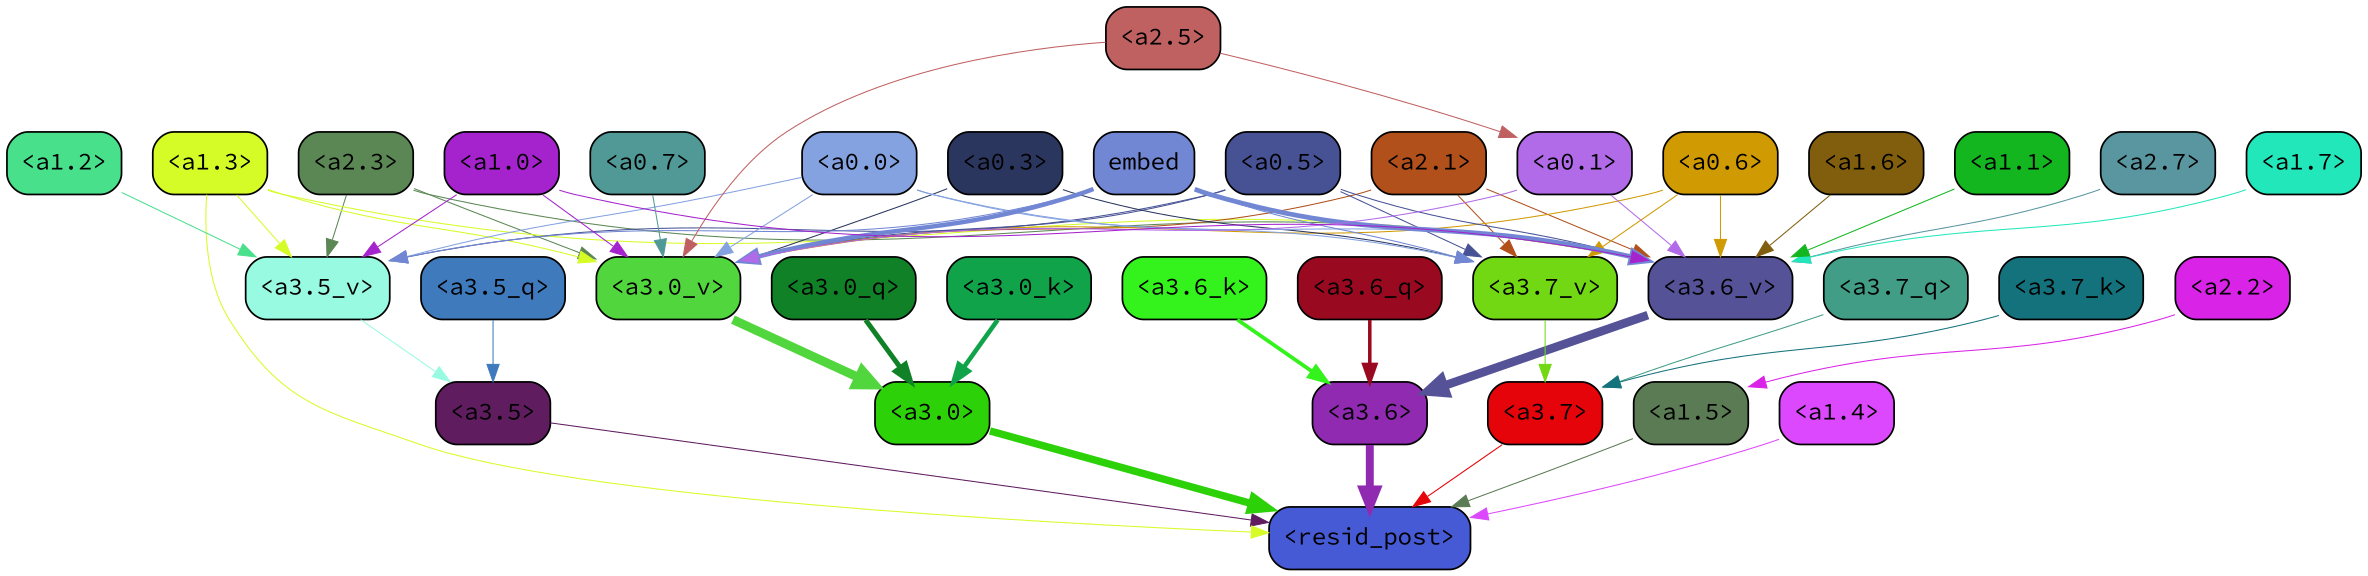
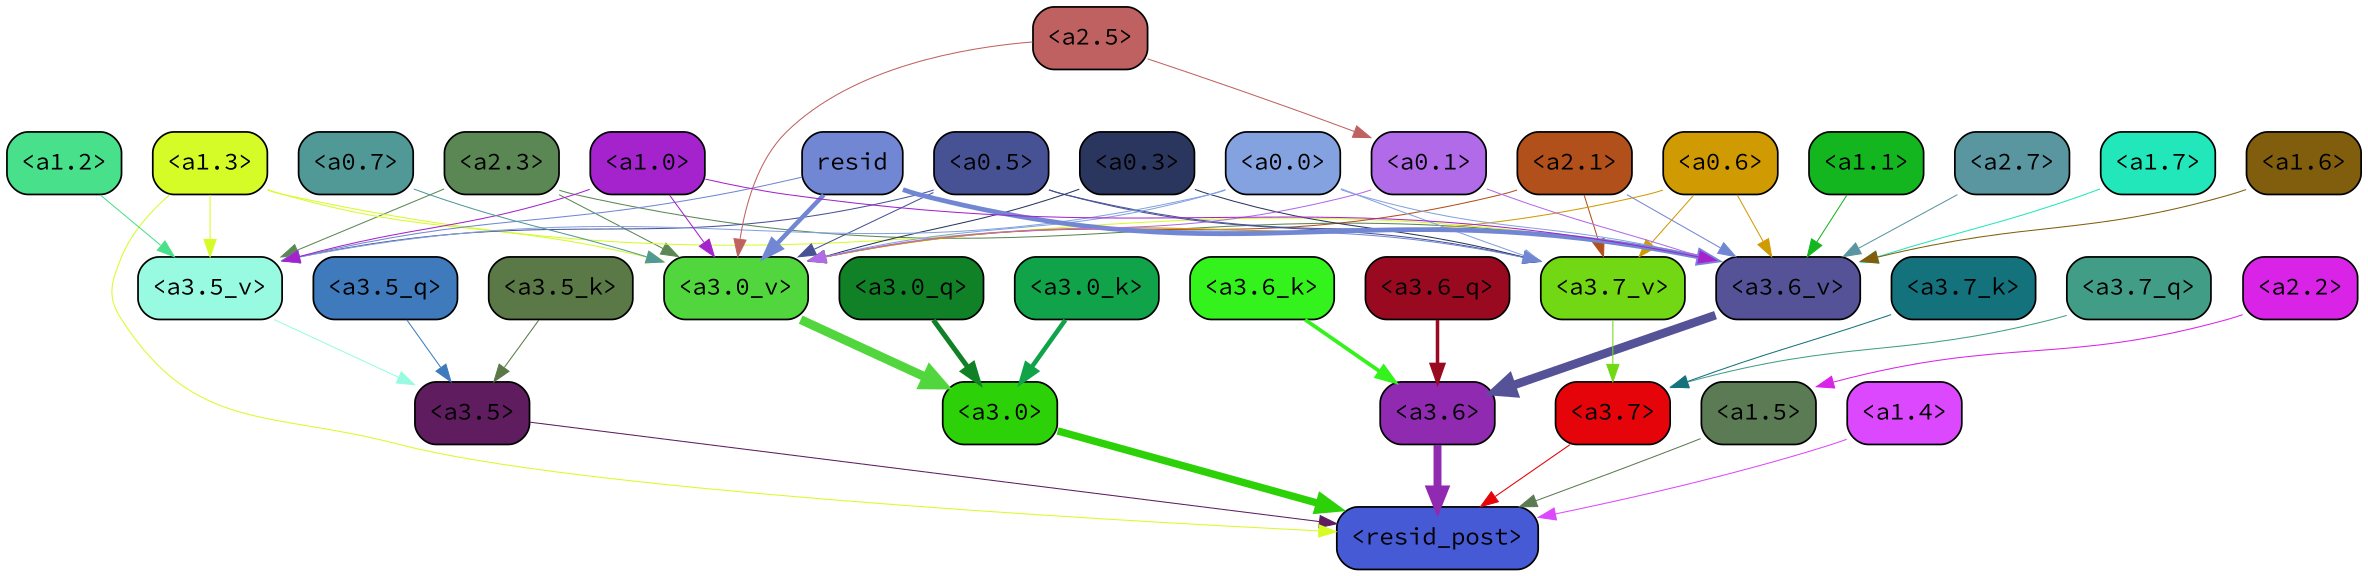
node "embed": label "embed" -> "resid"
edge "<a2.1>" -> "<a3.6_v>": color #b1501b -> #7287d4
node "<a3.5_k>": added
